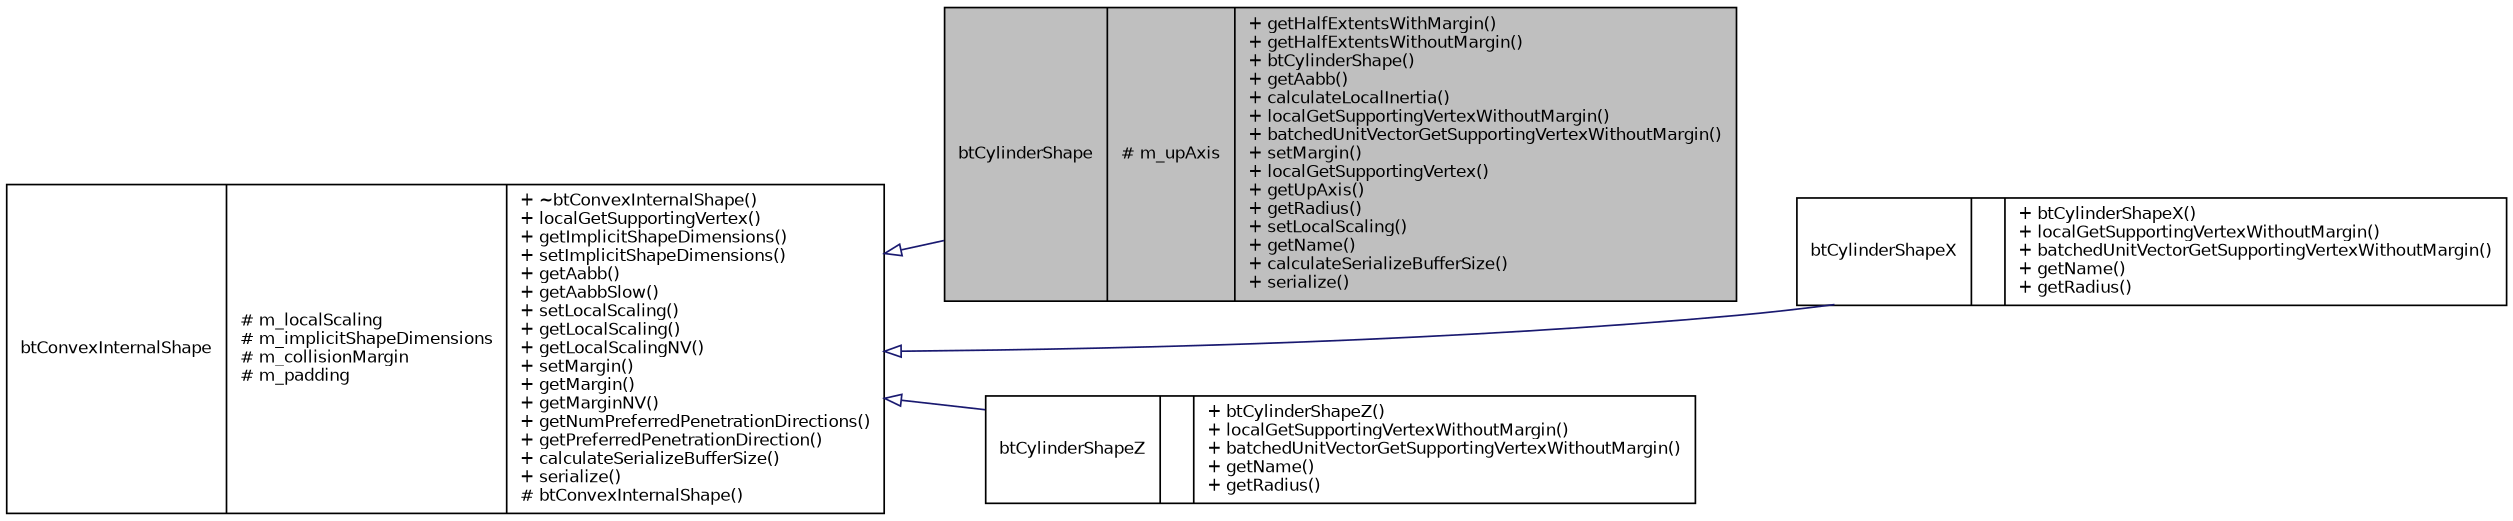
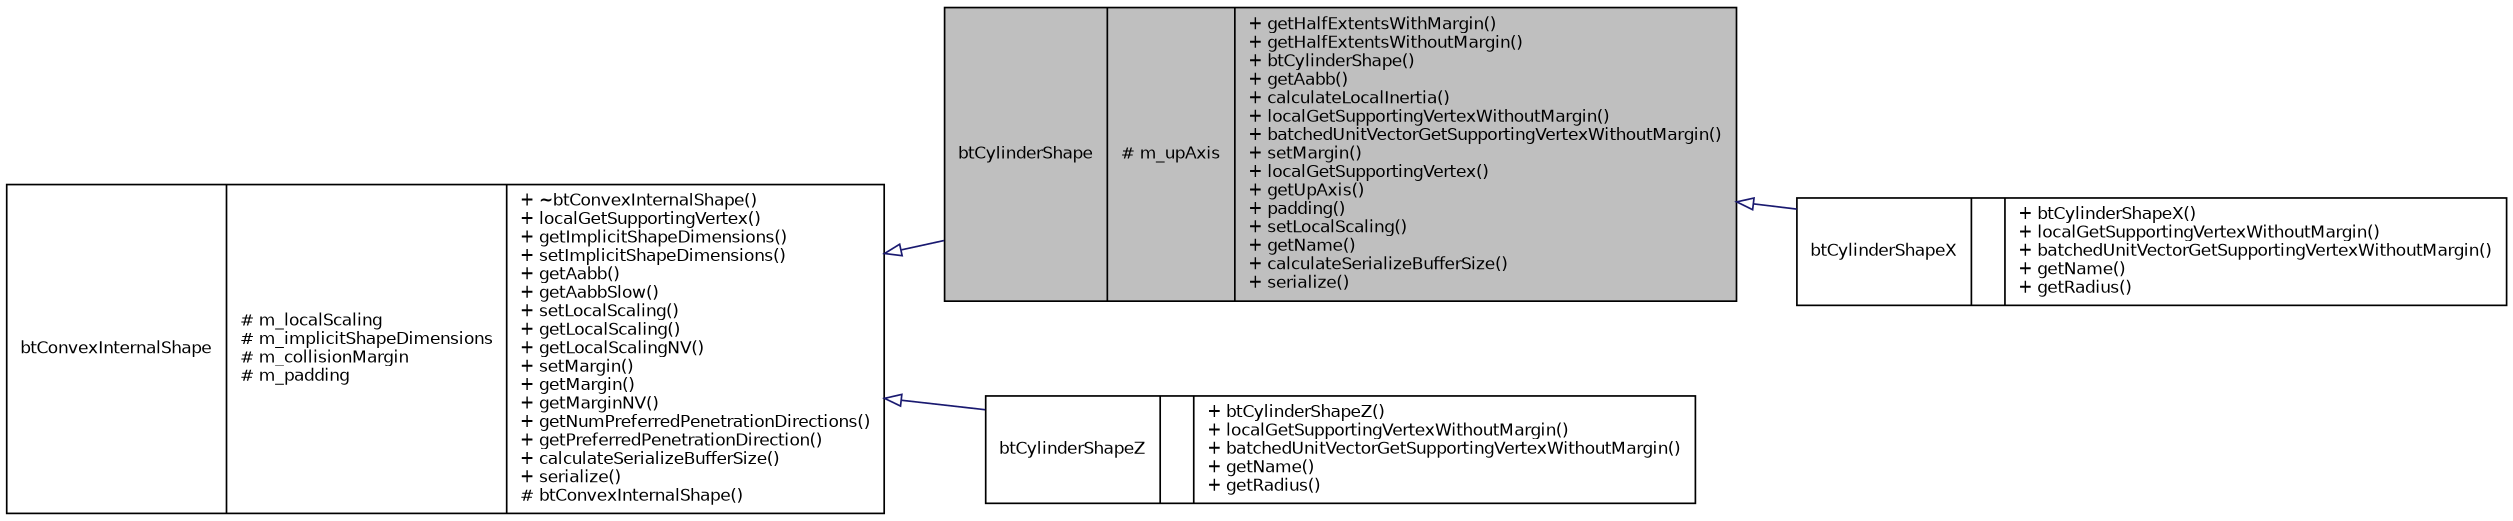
node "btCylinderShape": text "+ getRadius()" -> "+ padding()"
edge "btCylinderShapeX" -> "btConvexInternalShape": now "btCylinderShapeX" -> "btCylinderShape"
